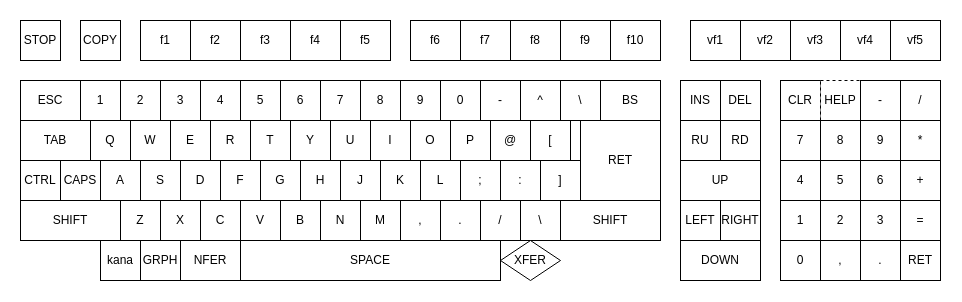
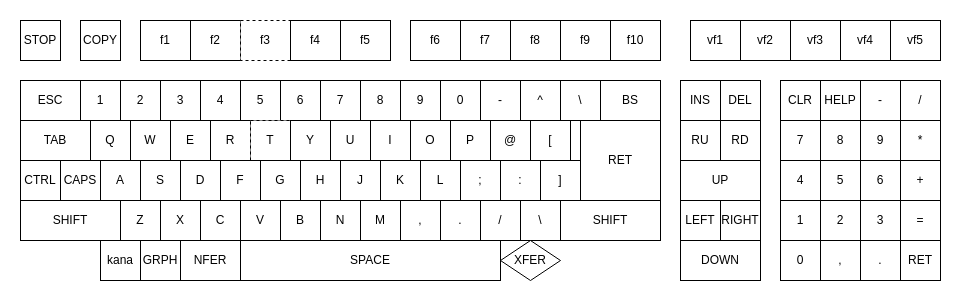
node "f3": style solid -> dashed
node "HELP": style dashed -> solid
node "T": style solid -> dashed
